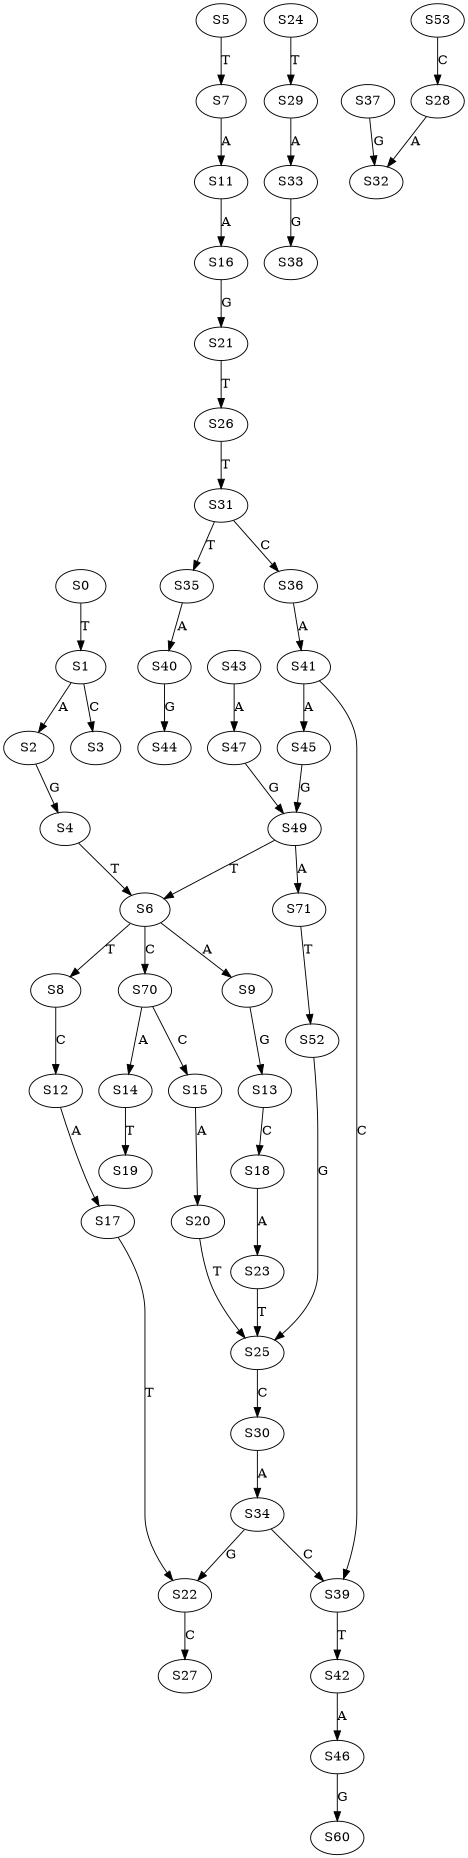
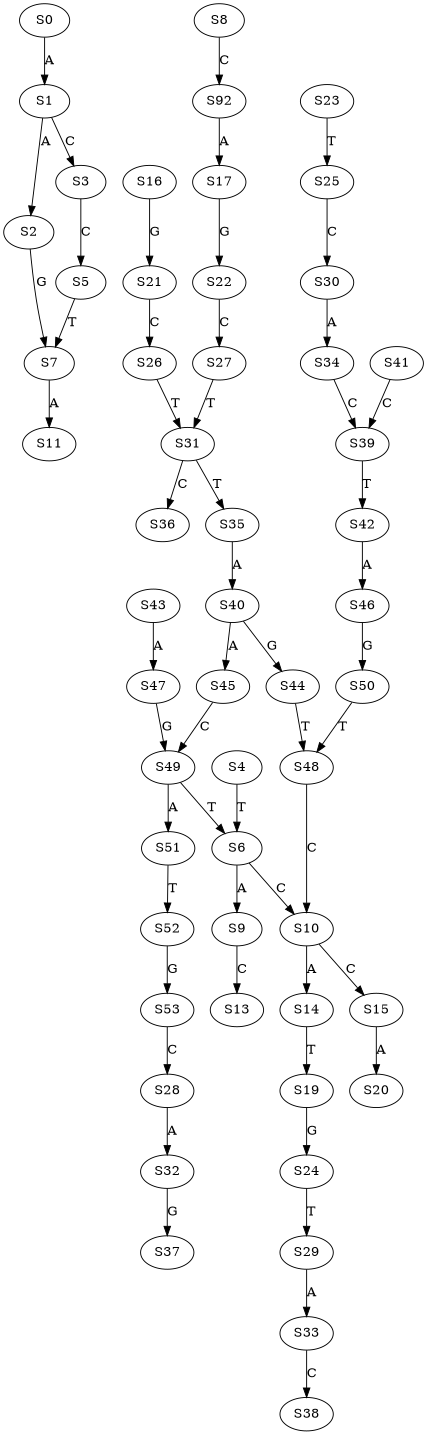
edge "S37" -> "S32": reversed
edge "S11" -> "S16": removed, label "A"
edge "S33" -> "S38": label "G" -> "C"
edge "S3" -> "S5": added, label "C"
edge "S21" -> "S26": label "T" -> "C"
edge "S27" -> "S31": added, label "T"
edge "S36" -> "S41": removed, label "A"
edge "S0" -> "S1": label "T" -> "A"
edge "S41" -> "S45": now "S40" -> "S45"
node "S48": added
edge "S2" -> "S4": now "S2" -> "S7"
edge "S45" -> "S49": label "G" -> "C"
node "S71": label "S71" -> "S51"
edge "S6" -> "S8": removed, label "T"
node "S70": label "S70" -> "S10"
edge "S9" -> "S13": label "G" -> "C"
node "S12": label "S12" -> "S92"
edge "S19" -> "S24": added, label "G"
node "S18": removed
edge "S52" -> "S25": now "S52" -> "S53"
edge "S20" -> "S25": removed, label "T"
edge "S17" -> "S22": label "T" -> "G"
edge "S34" -> "S22": removed, label "G"
node "S60": label "S60" -> "S50"
